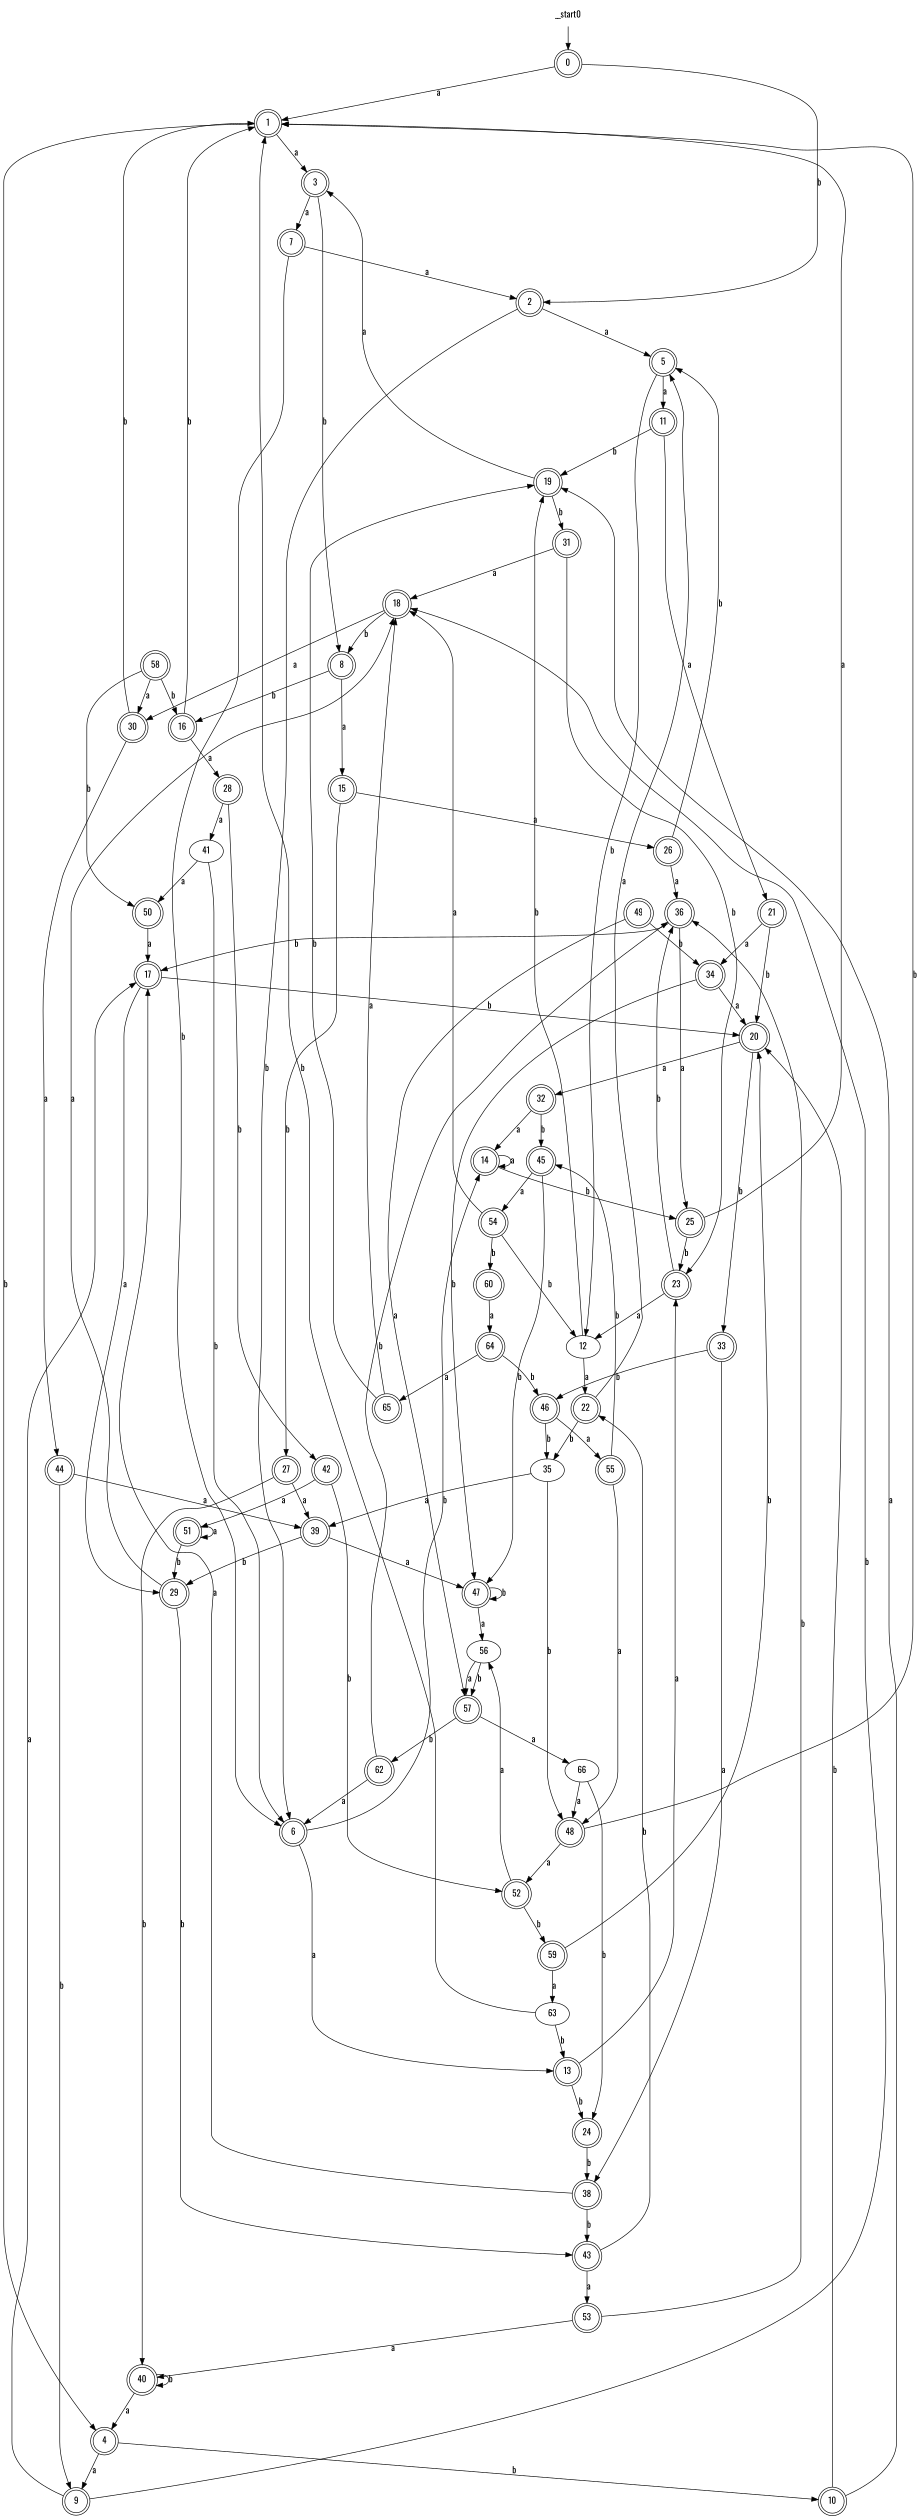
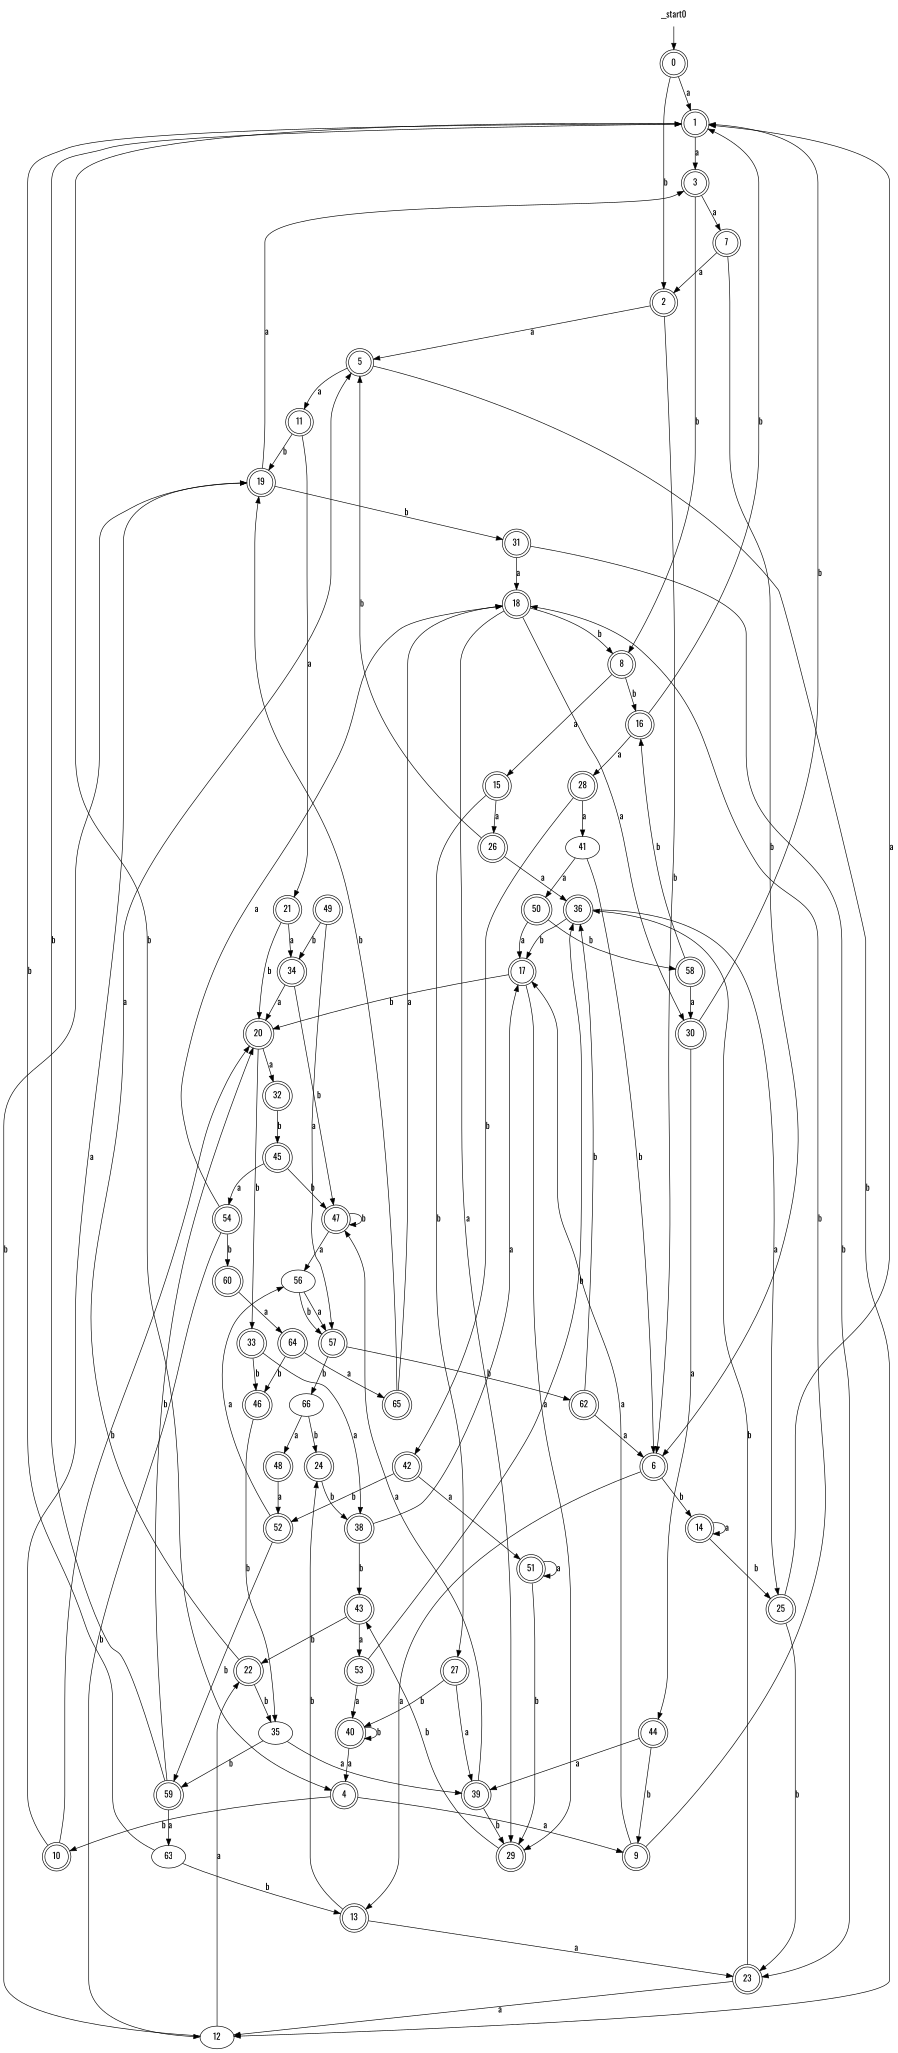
edge "58" -> "50": reversed
edge "48" -> "1": now "59" -> "1"
edge "29" -> "18": reversed
edge "32" -> "14": removed, label "a"
node "55": removed
edge "35" -> "48": now "35" -> "59"
edge "57" -> "66": label "a" -> "b"
